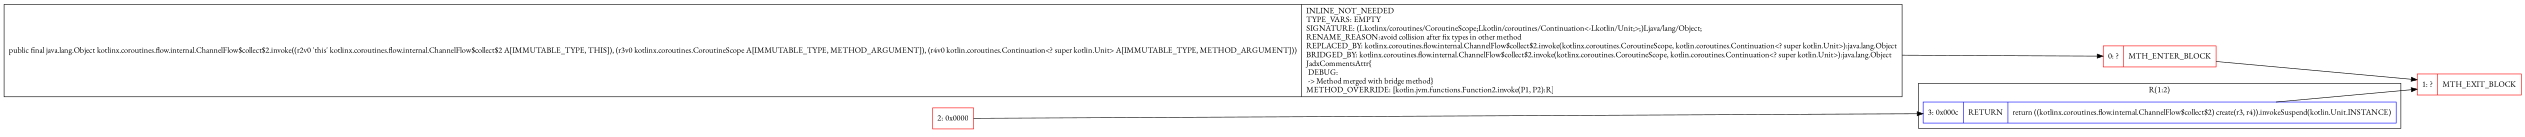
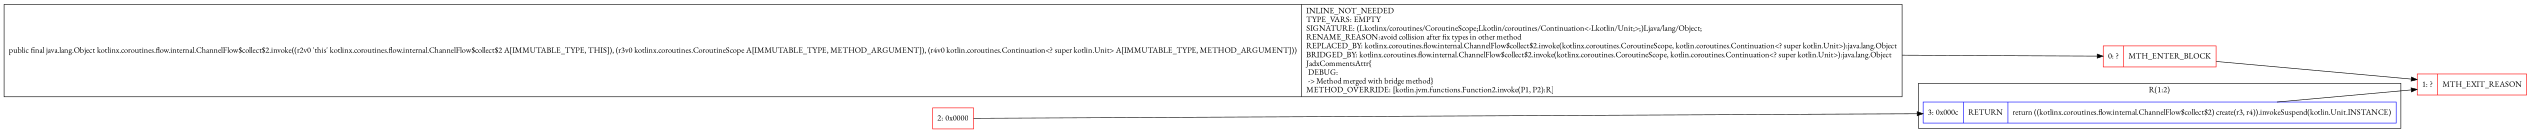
node "1: ?": text "MTH_EXIT_BLOCK" -> "MTH_EXIT_REASON"
